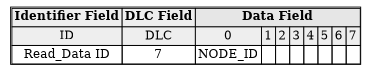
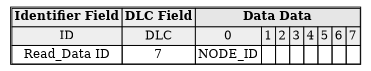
node "Identifier Field": text "Data Field" -> "Data Data"
